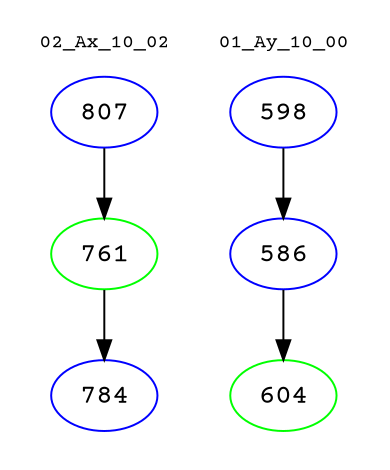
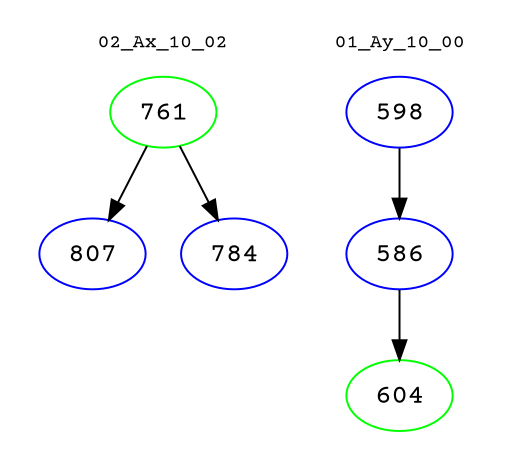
edge "807" -> "761": reversed
